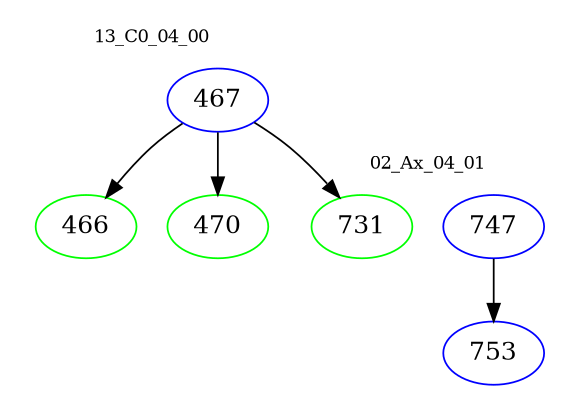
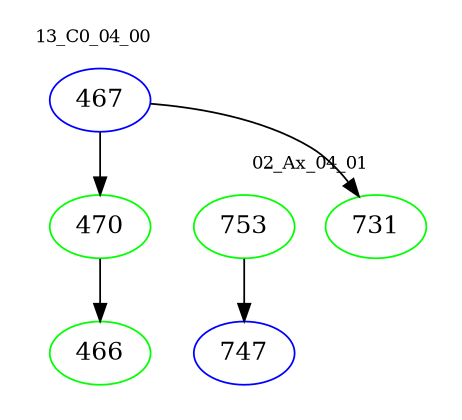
edge "467" -> "466": now "470" -> "466"
edge "747" -> "753": reversed
node "753": color blue -> green
